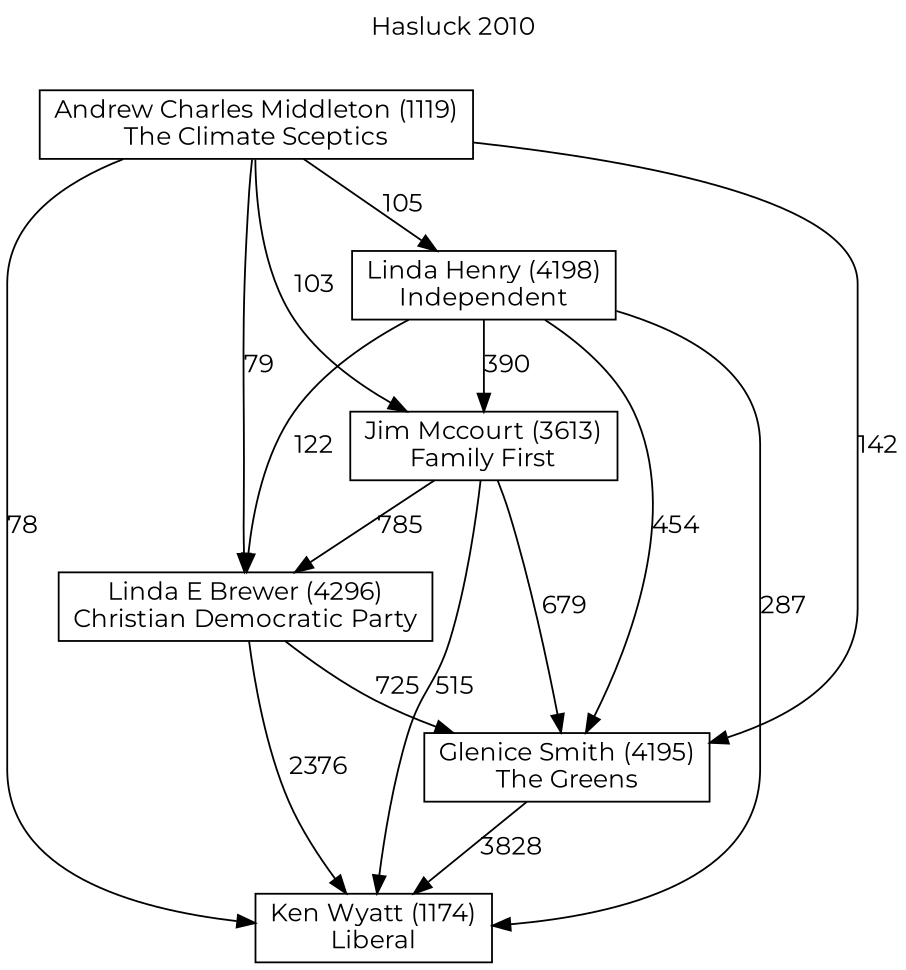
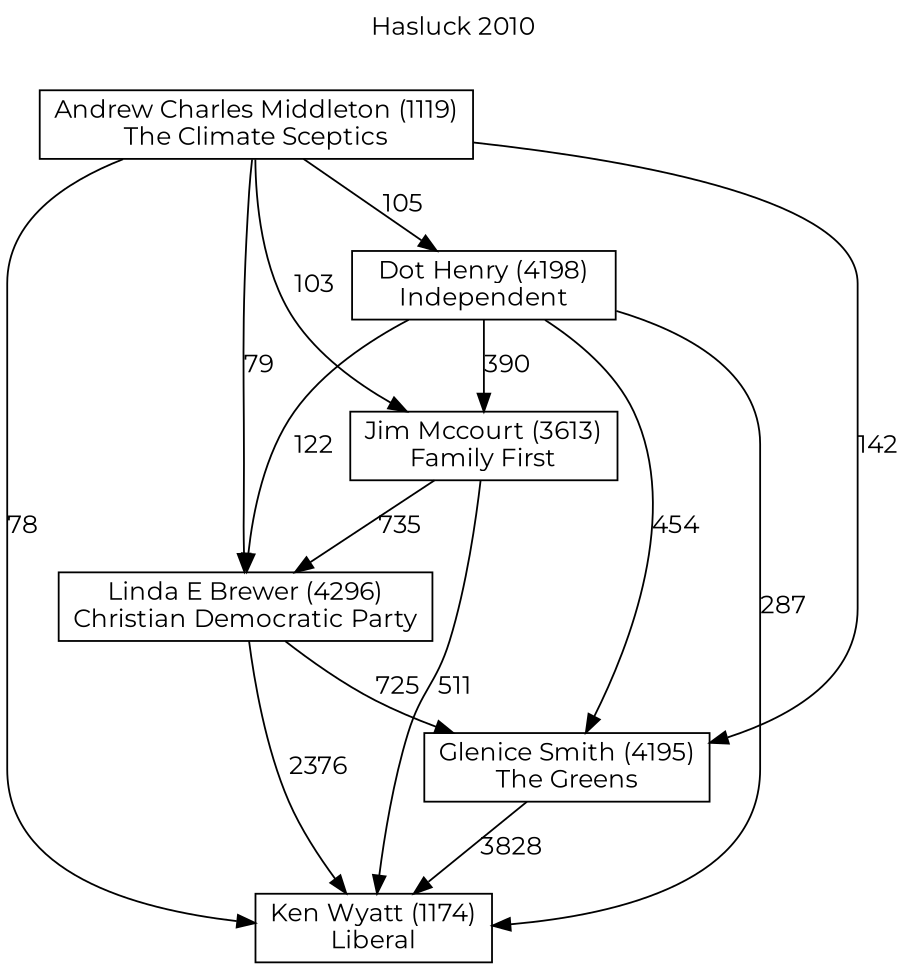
node "Linda Henry (4198) Independent": label "Linda Henry (4198) Independent" -> "Dot Henry (4198) Independent"
edge "Jim Mccourt (3613) Family First" -> "Linda E Brewer (4296) Christian Democratic Party": label "785" -> "735"
edge "Jim Mccourt (3613) Family First" -> "Glenice Smith (4195) The Greens": removed, label "679"
edge "Jim Mccourt (3613) Family First" -> "Ken Wyatt (1174) Liberal": label "515" -> "511"
